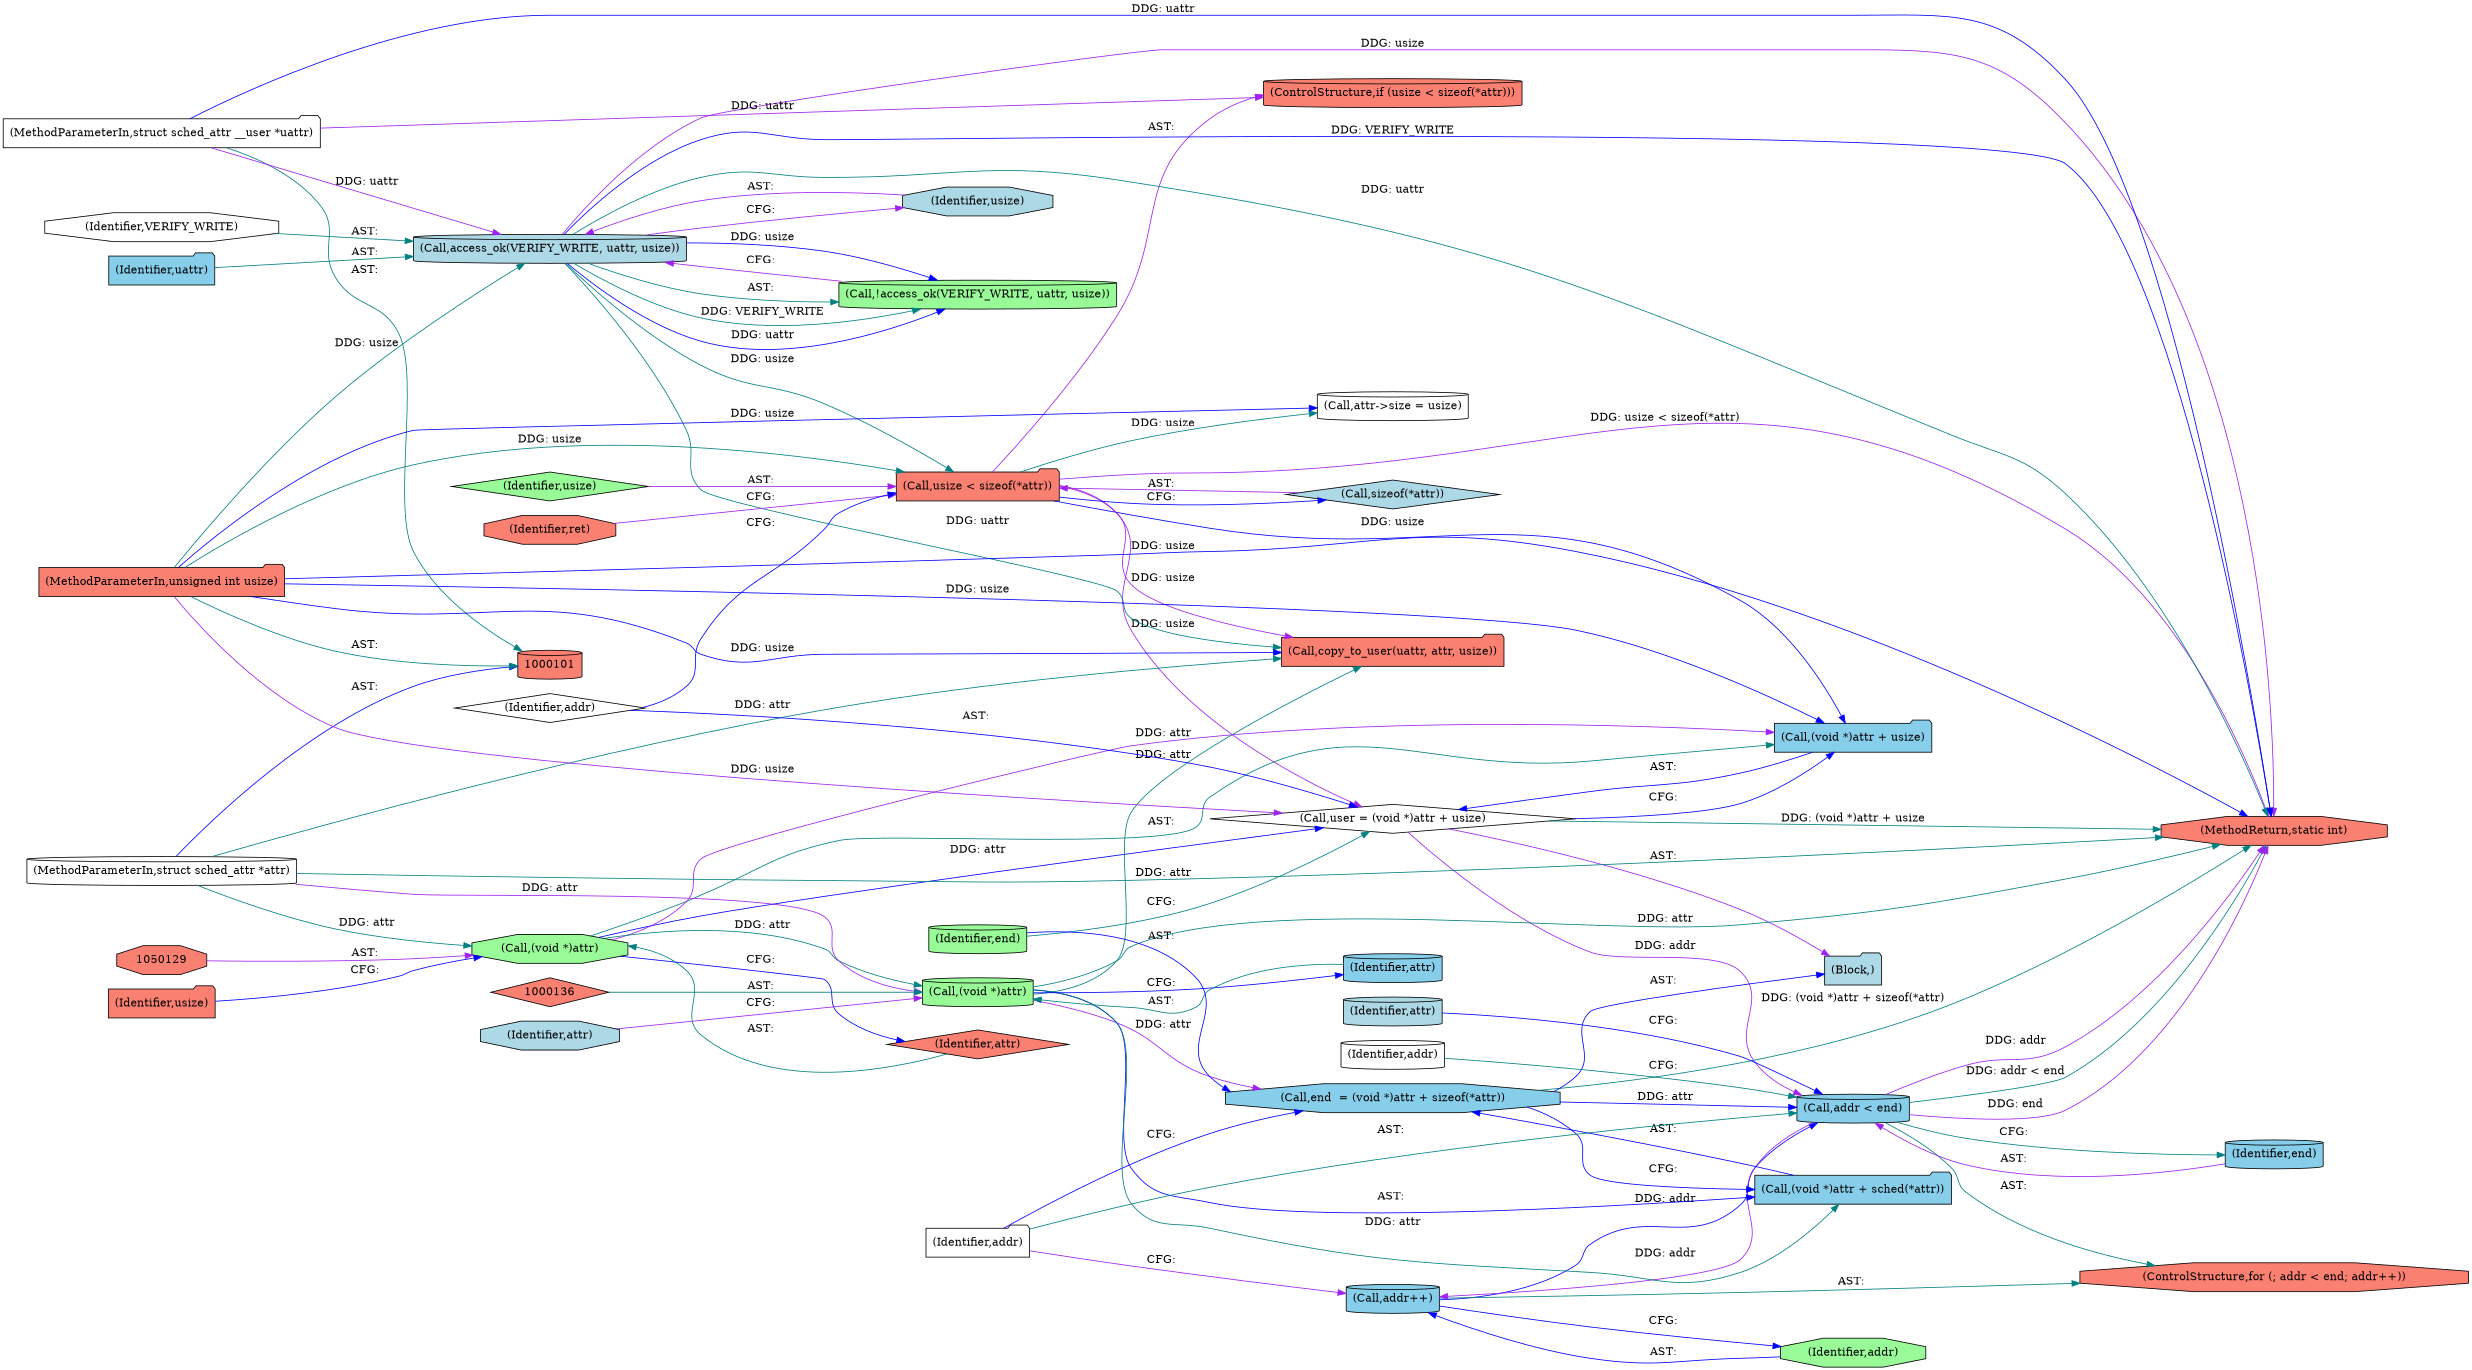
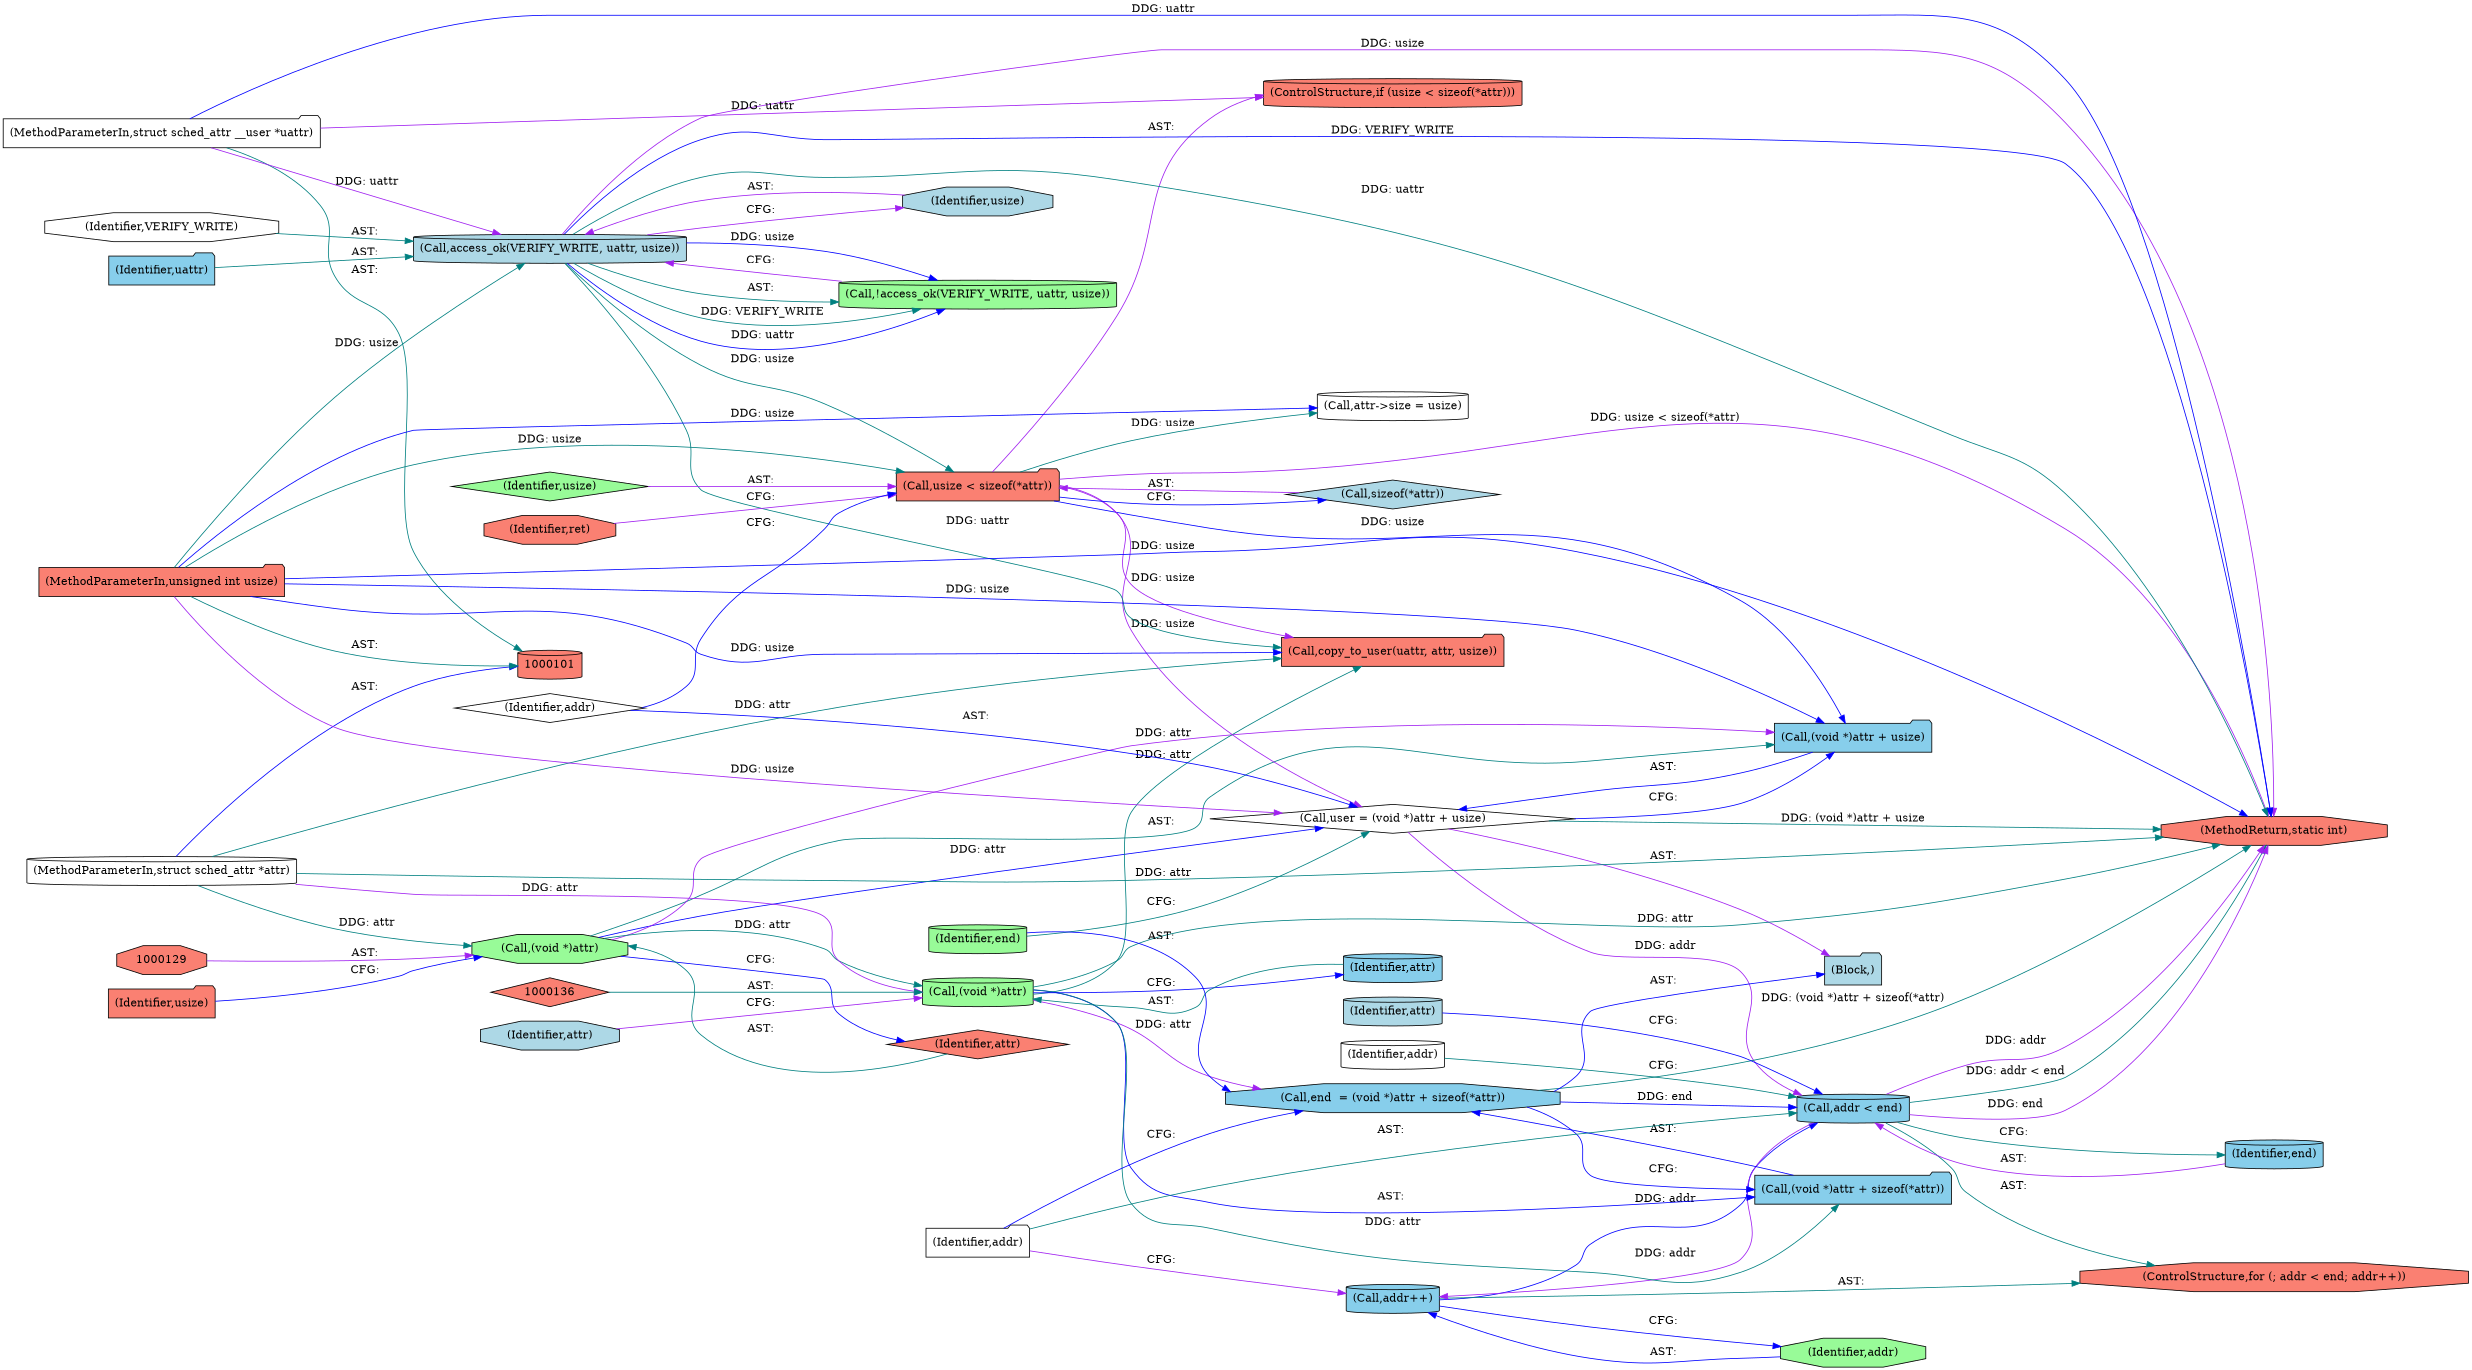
node "1050129": label "1050129" -> "1000129"
edge "(Call,end  = (void *)attr + sizeof(*attr))" -> "(Call,addr < end)": label "DDG: attr" -> "DDG: end"
node "(Call,(void *)attr + sched(*attr))": label "(Call,(void *)attr + sched(*attr))" -> "(Call,(void *)attr + sizeof(*attr))"
